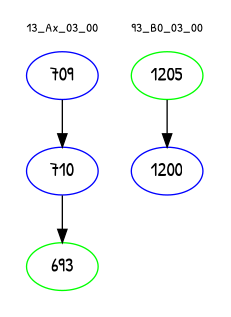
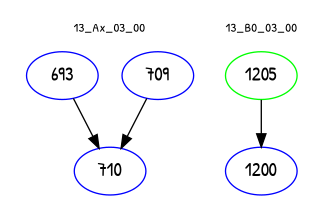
cluster "93_B0_03_00": label "93_B0_03_00" -> "13_B0_03_00"
edge "710" -> "693": reversed
node "693": color green -> blue
